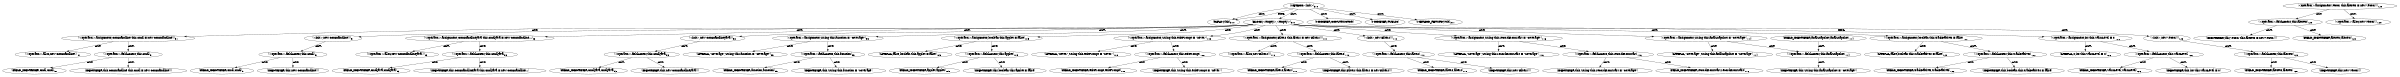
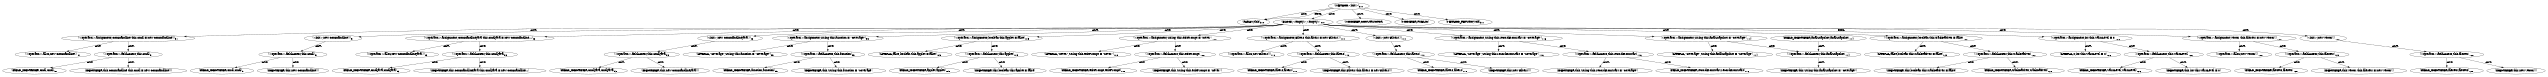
edge "(BLOCK,<empty>,<empty>)" -> "(<operator>.assignment,Vector this.filesets = new Vector())": added, label "AST:"
